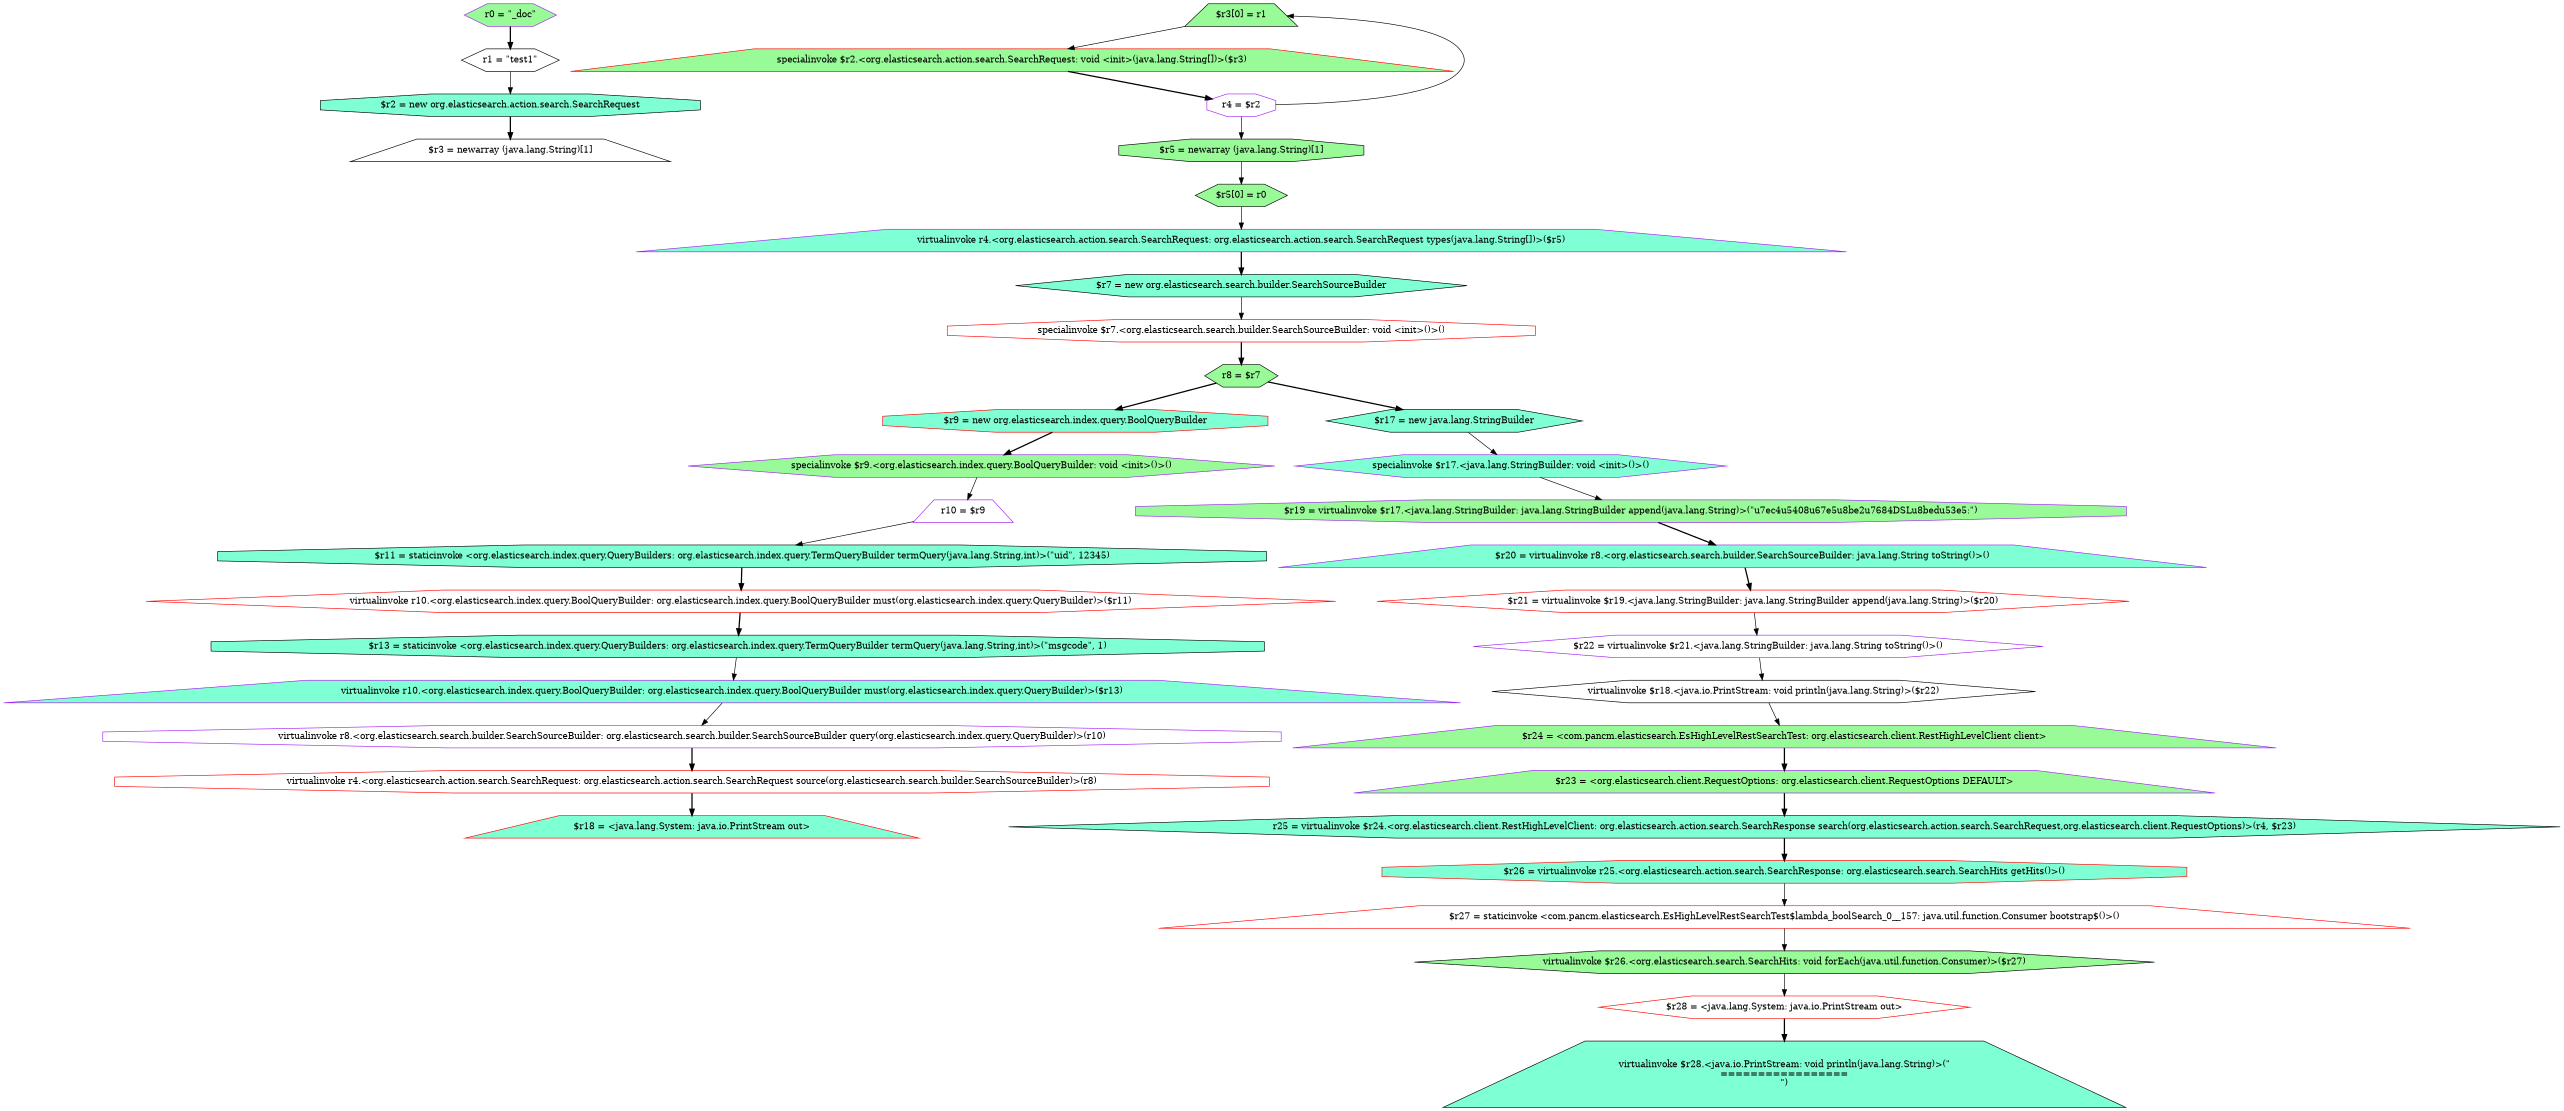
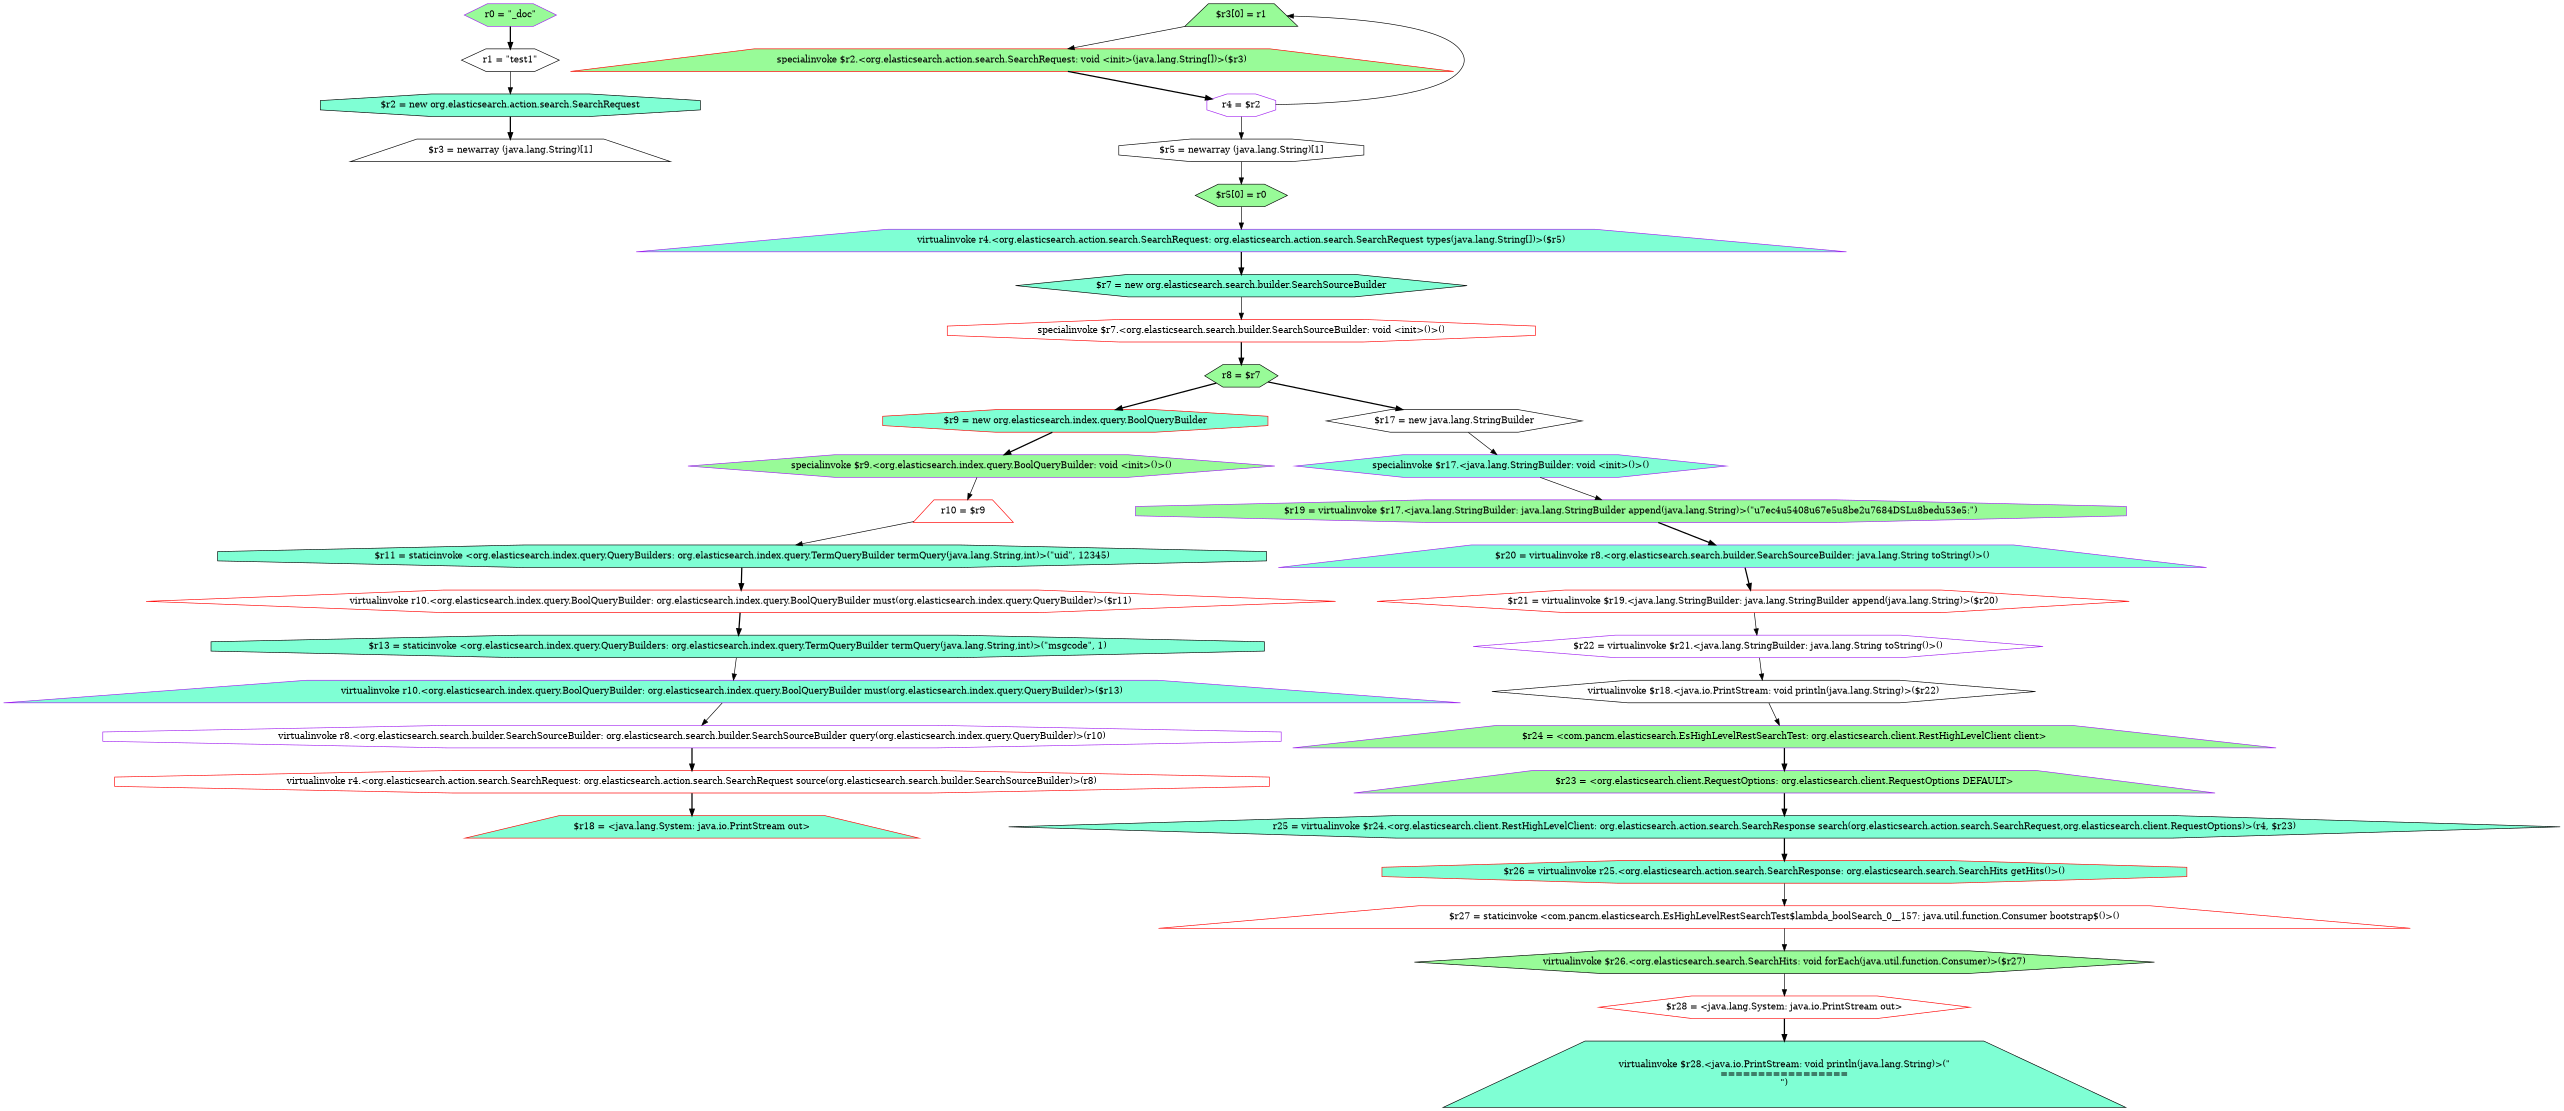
node "$r5 = newarray (java.lang.String)[1]": fillcolor palegreen -> white
node "$r17 = new java.lang.StringBuilder": fillcolor aquamarine -> white
node "r10 = $r9": color purple -> red
